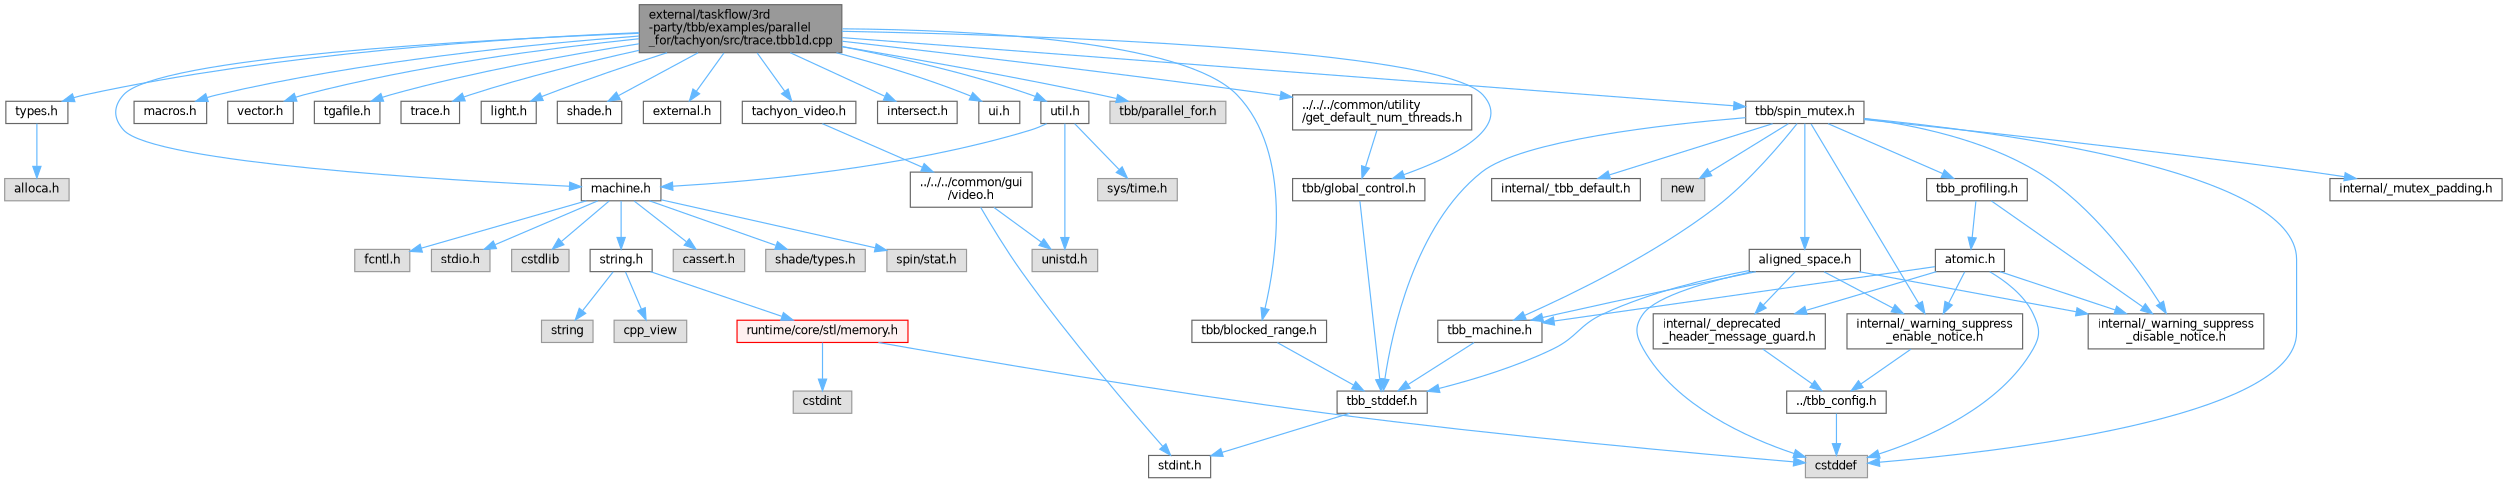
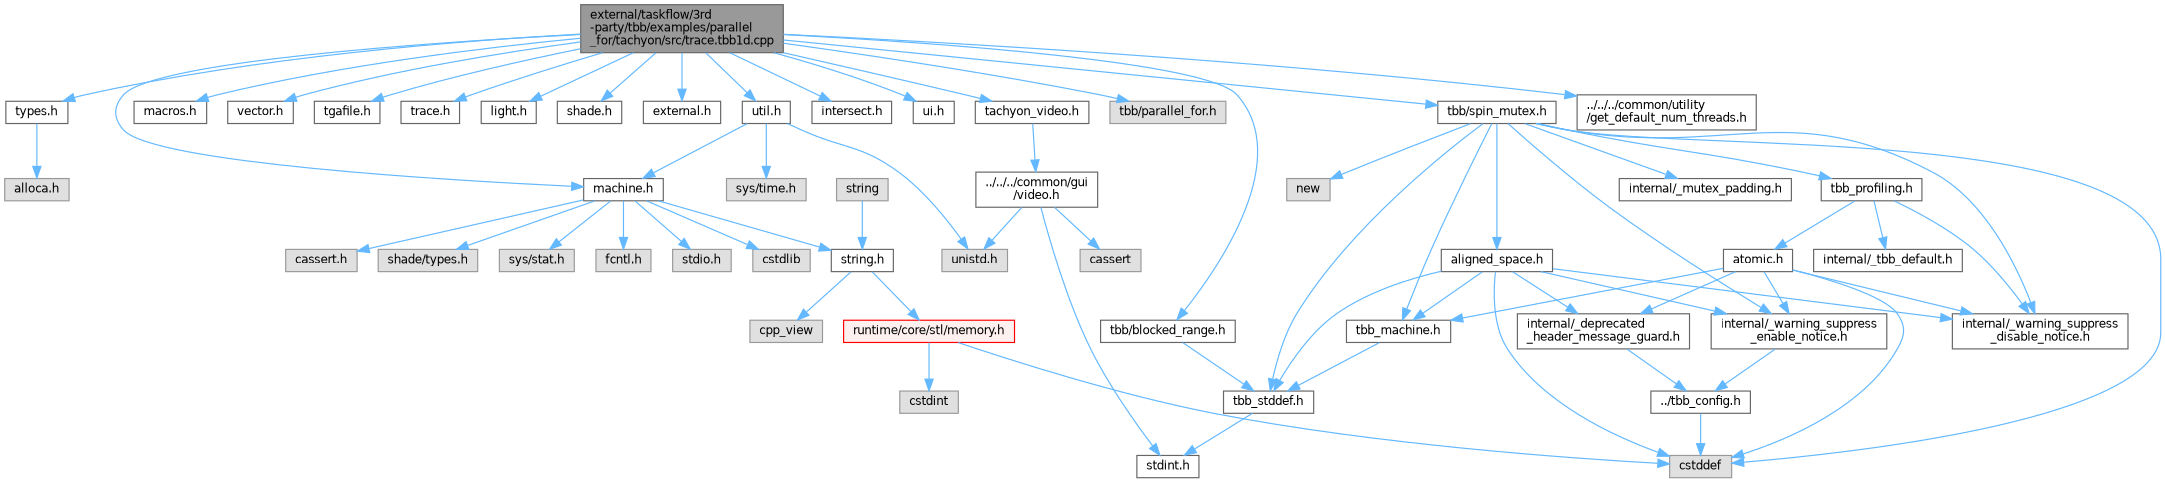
edge "tbb/spin_mutex.h" -> "internal/_tbb_default.h": now "tbb_profiling.h" -> "internal/_tbb_default.h"
node "tbb/global_control.h": removed
node "spin/stat.h": label "spin/stat.h" -> "sys/stat.h"
node "cassert": added
edge "string.h" -> "string": reversed
